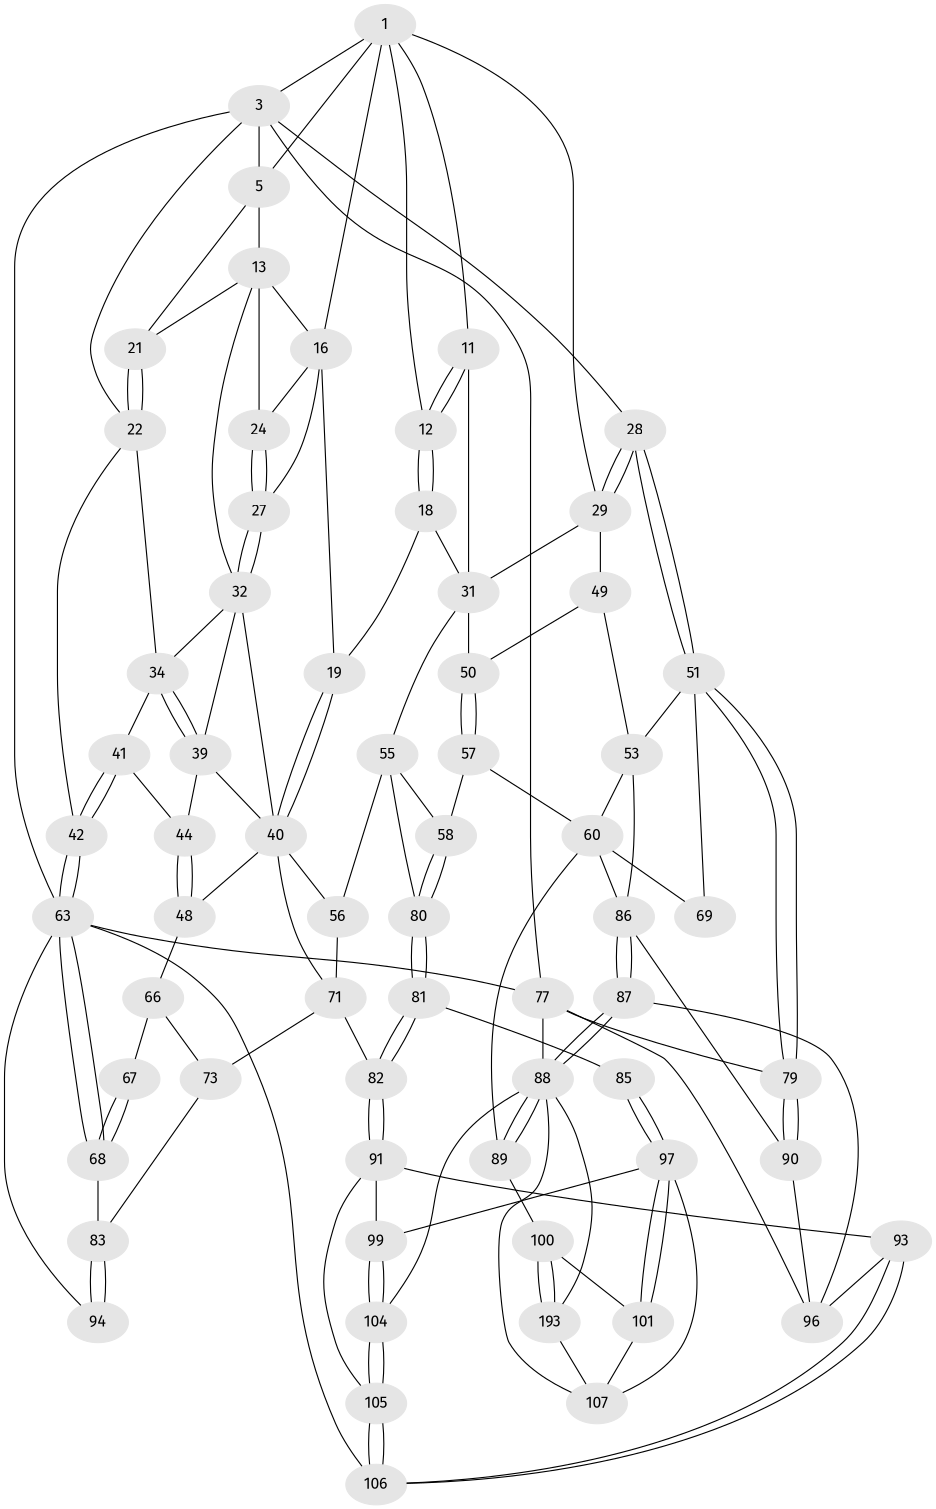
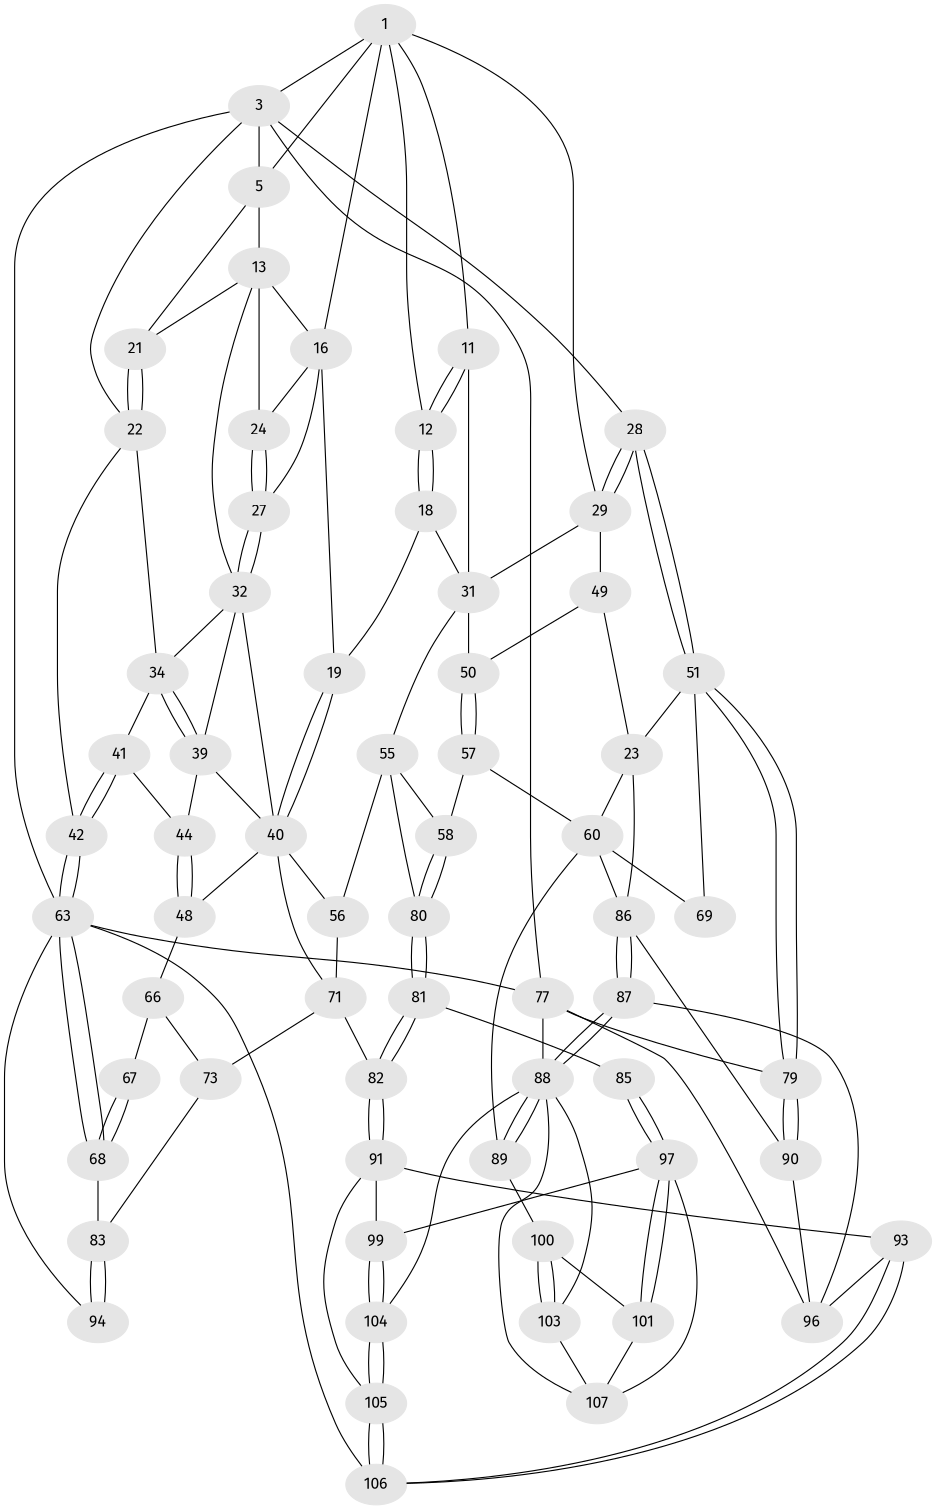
node "53": label "53" -> "23"
node "193": label "193" -> "103"
